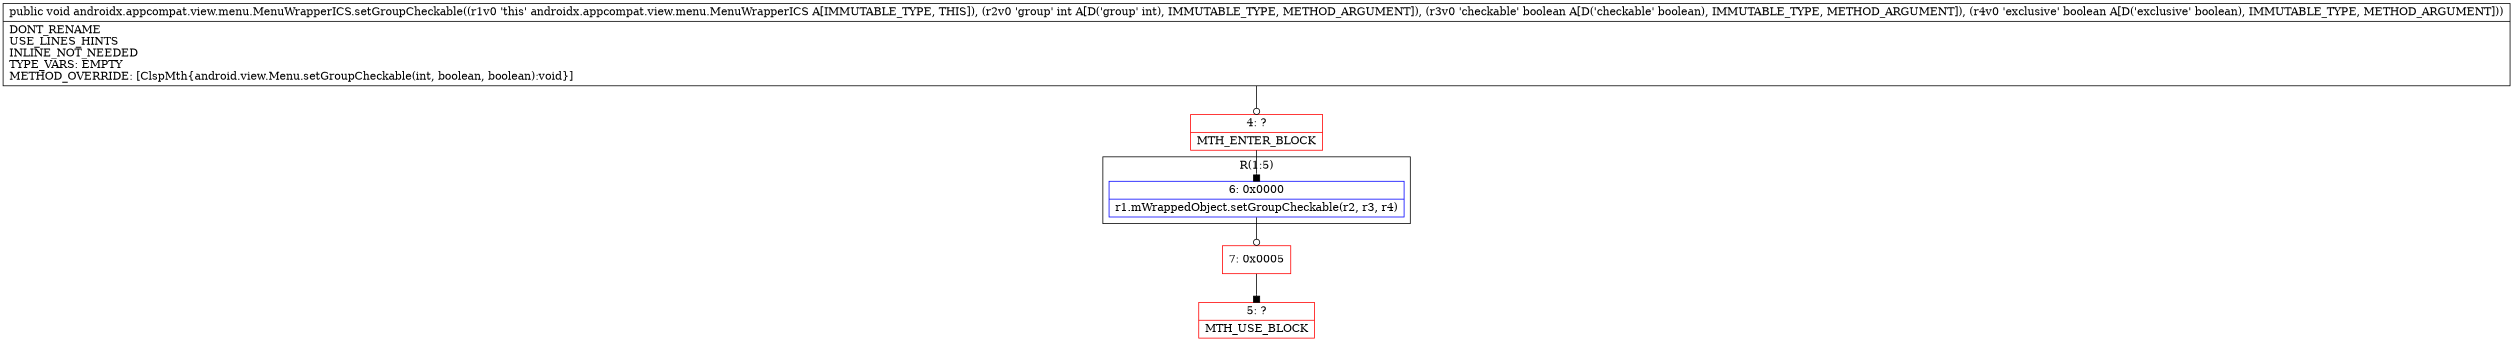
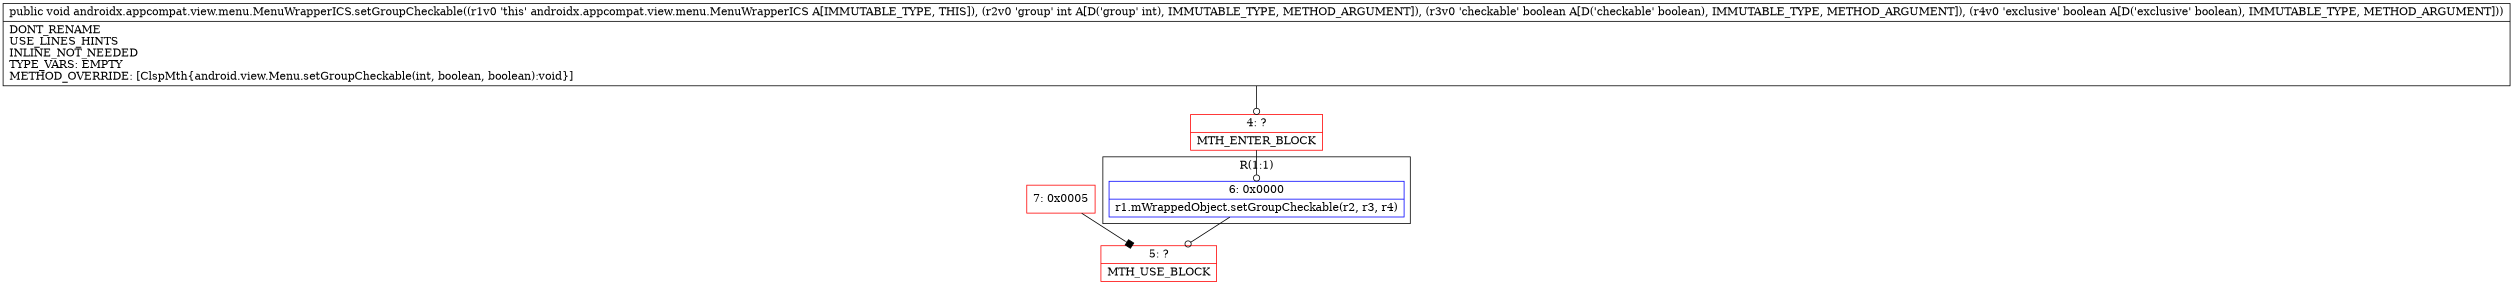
edge "4: ?" -> "6: 0x0000": arrowhead box -> odot
cluster "R(1:5)": label "R(1:5)" -> "R(1:1)"
edge "6: 0x0000" -> "7: 0x0005": now "6: 0x0000" -> "5: ?"
